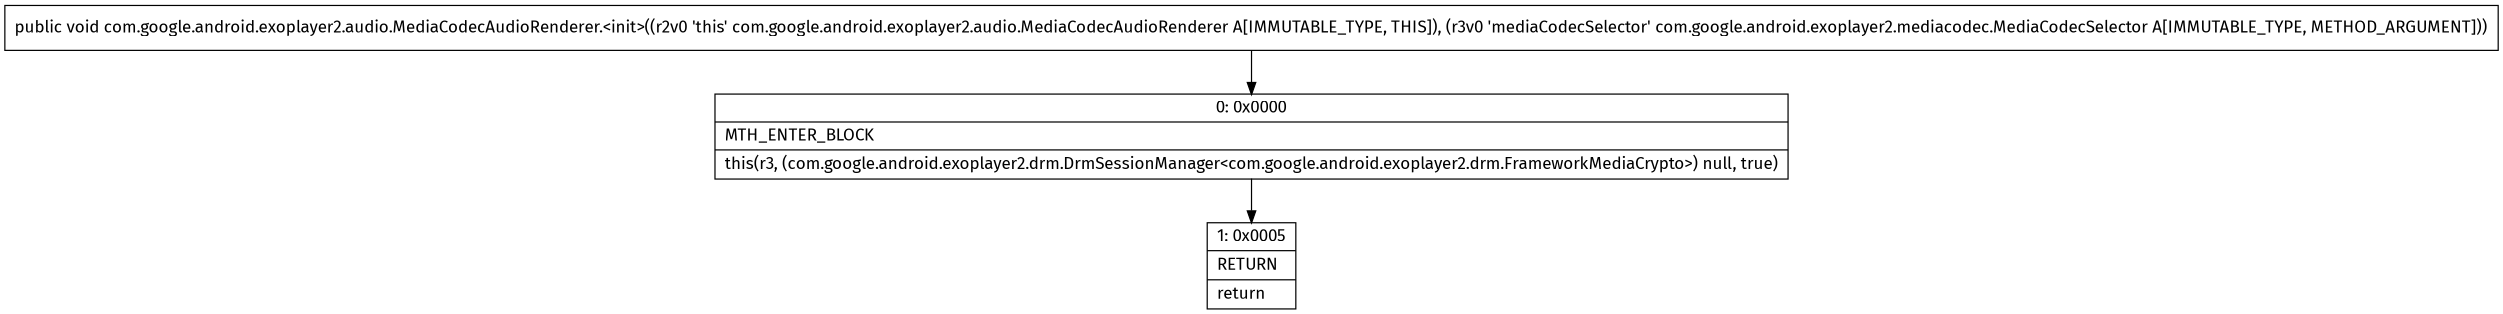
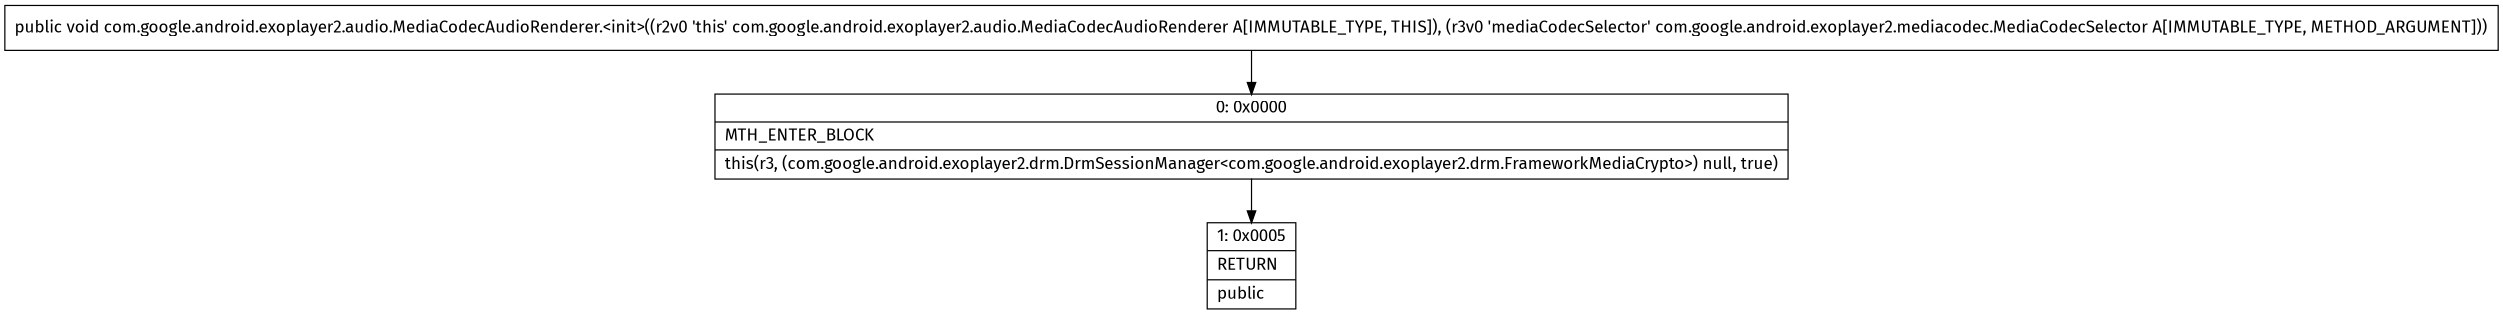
node "1: 0x0005": text "return" -> "public"
